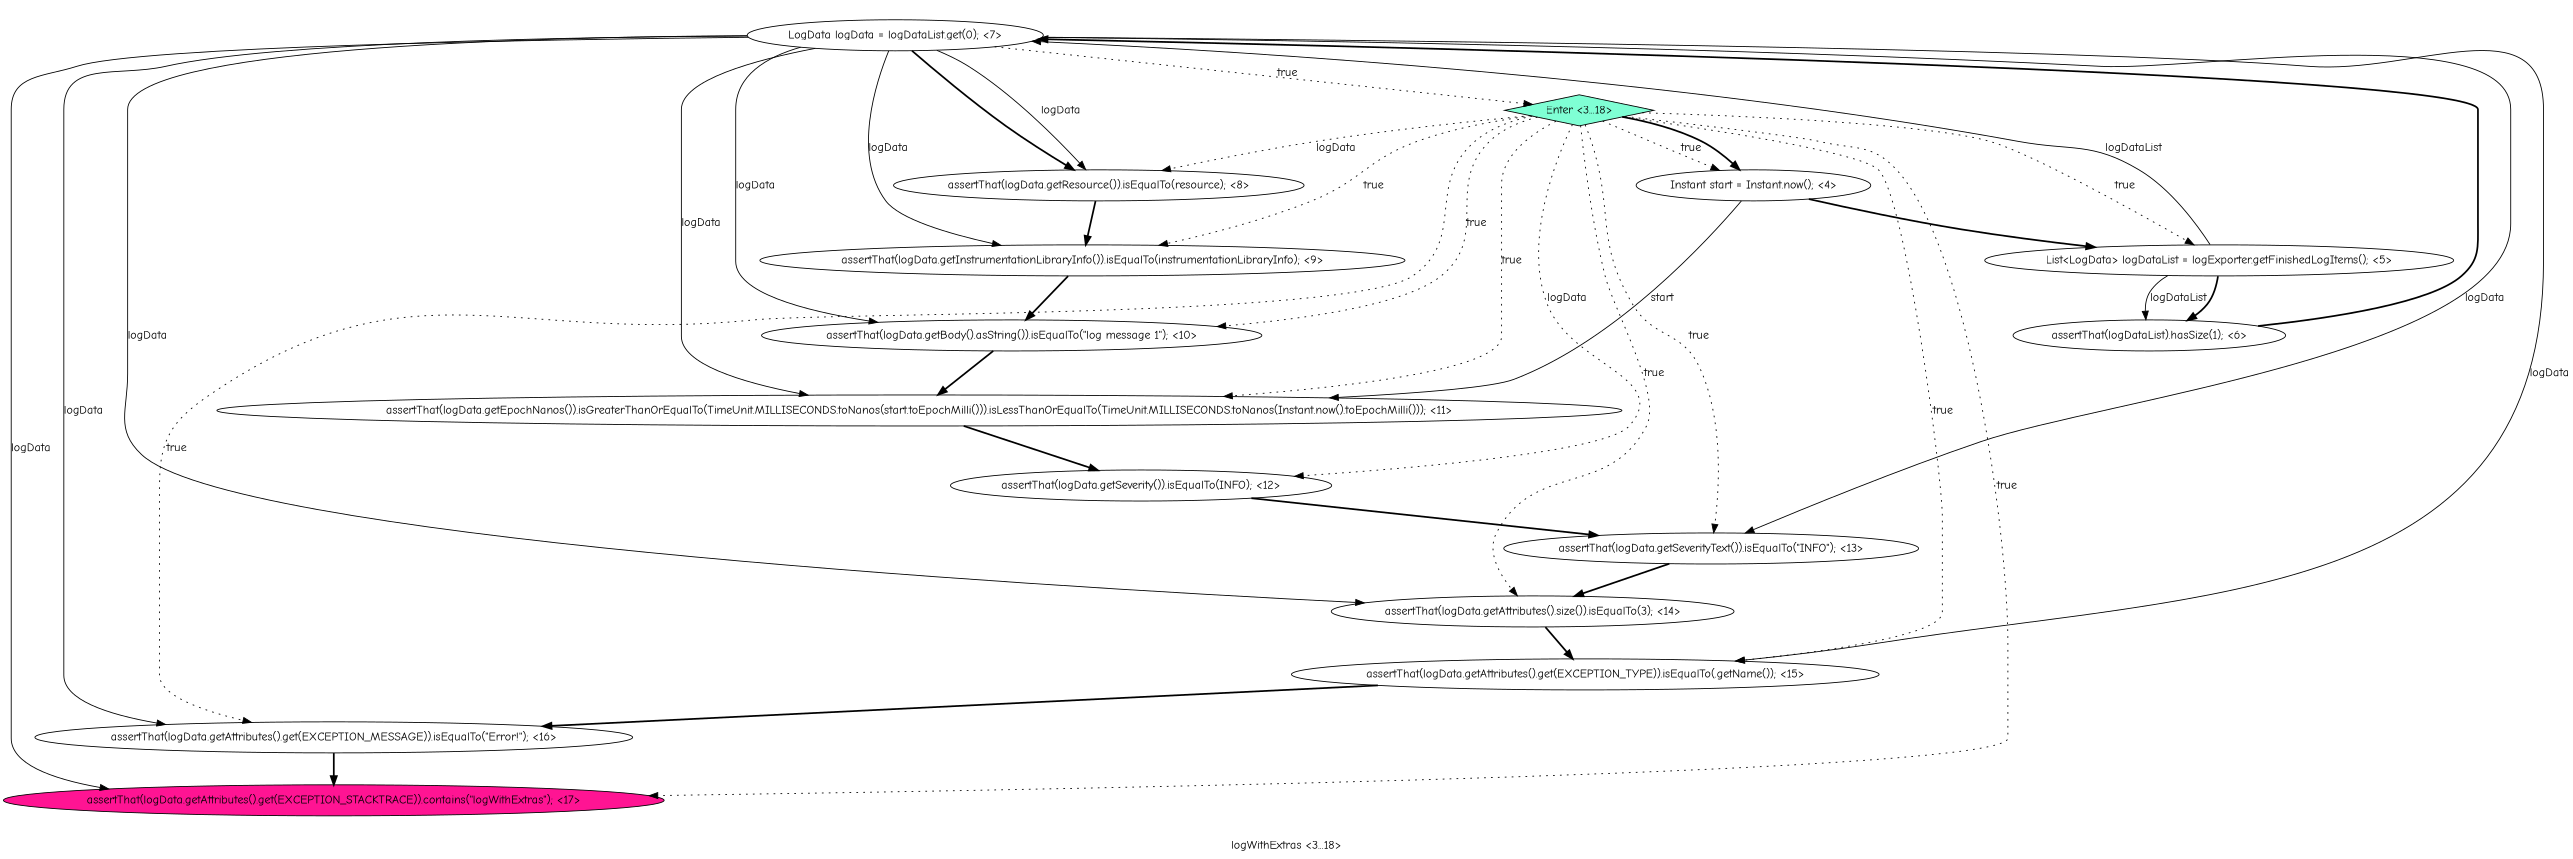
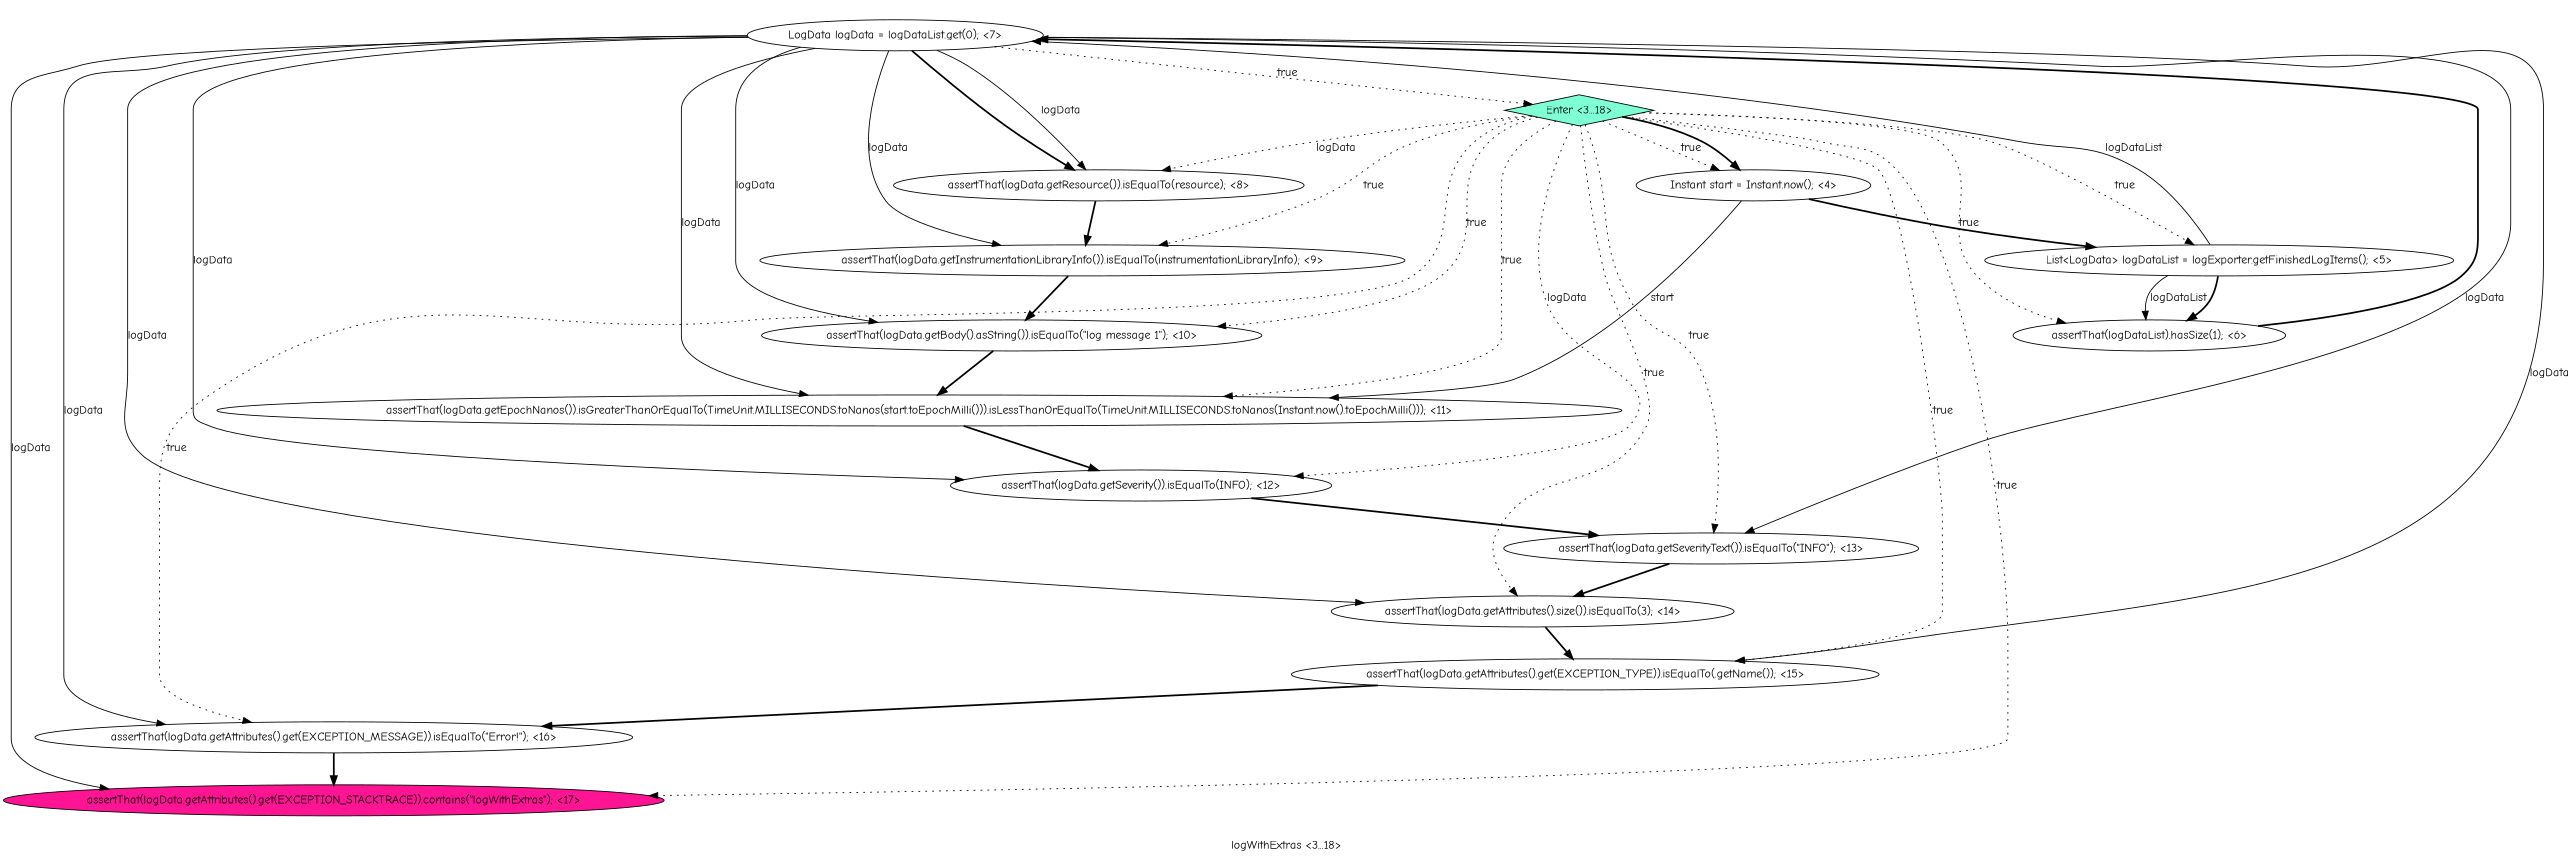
edge "Enter <3...18>" -> "assertThat(logDataList).hasSize(1); <6>": added, label "true"
edge "LogData logData = logDataList.get(0); <7>" -> "assertThat(logData.getSeverity()).isEqualTo(INFO); <12>": added, label "logData"
